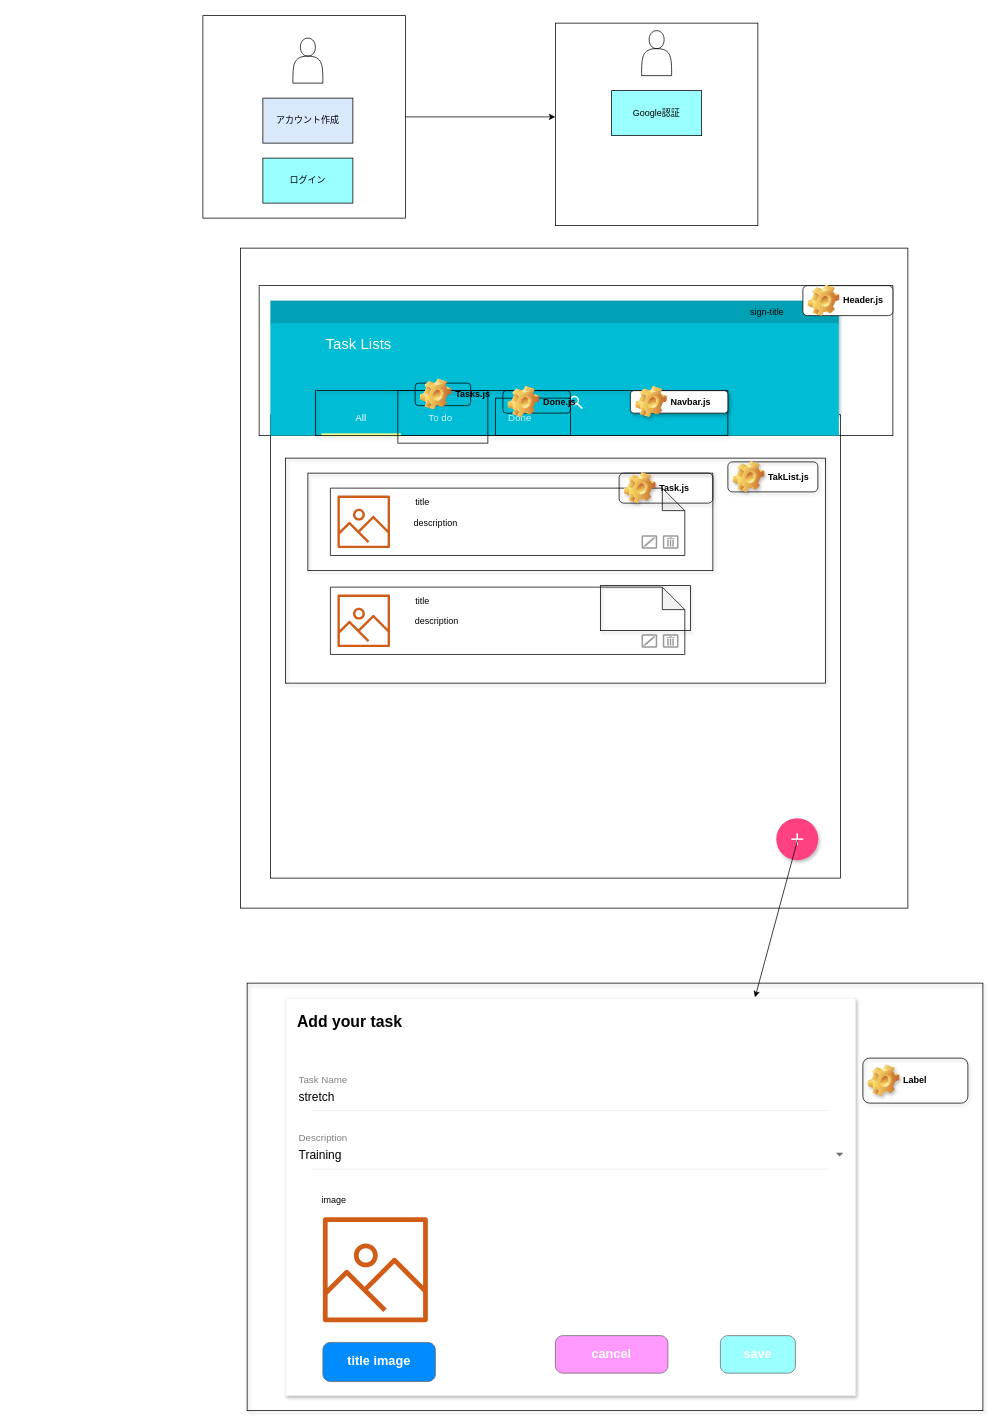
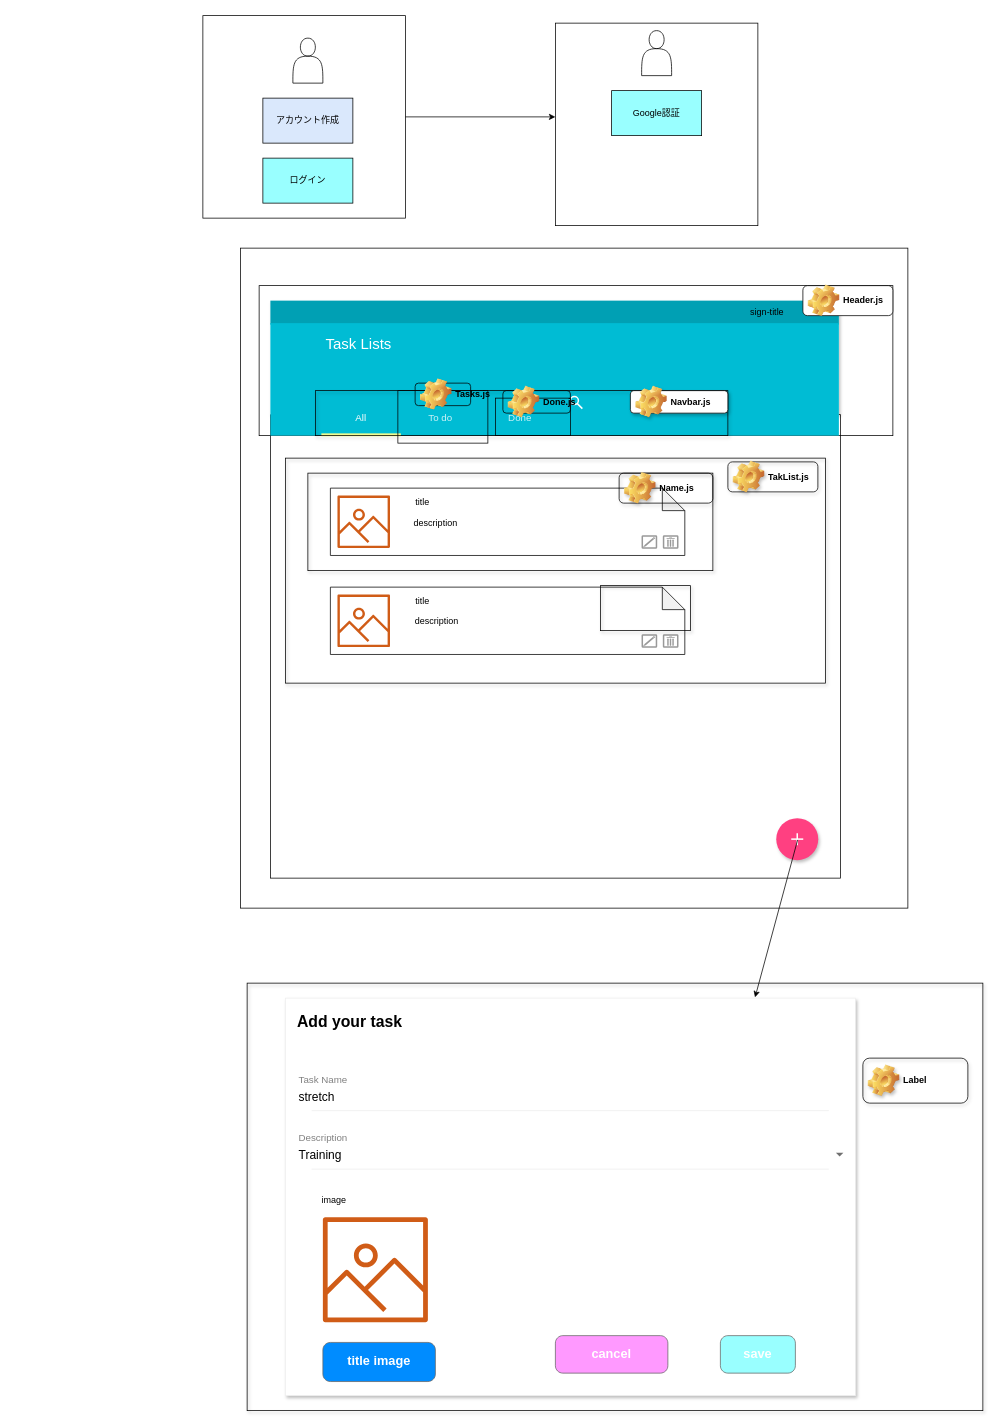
node "Task.js": label "Task.js" -> "Name.js"
